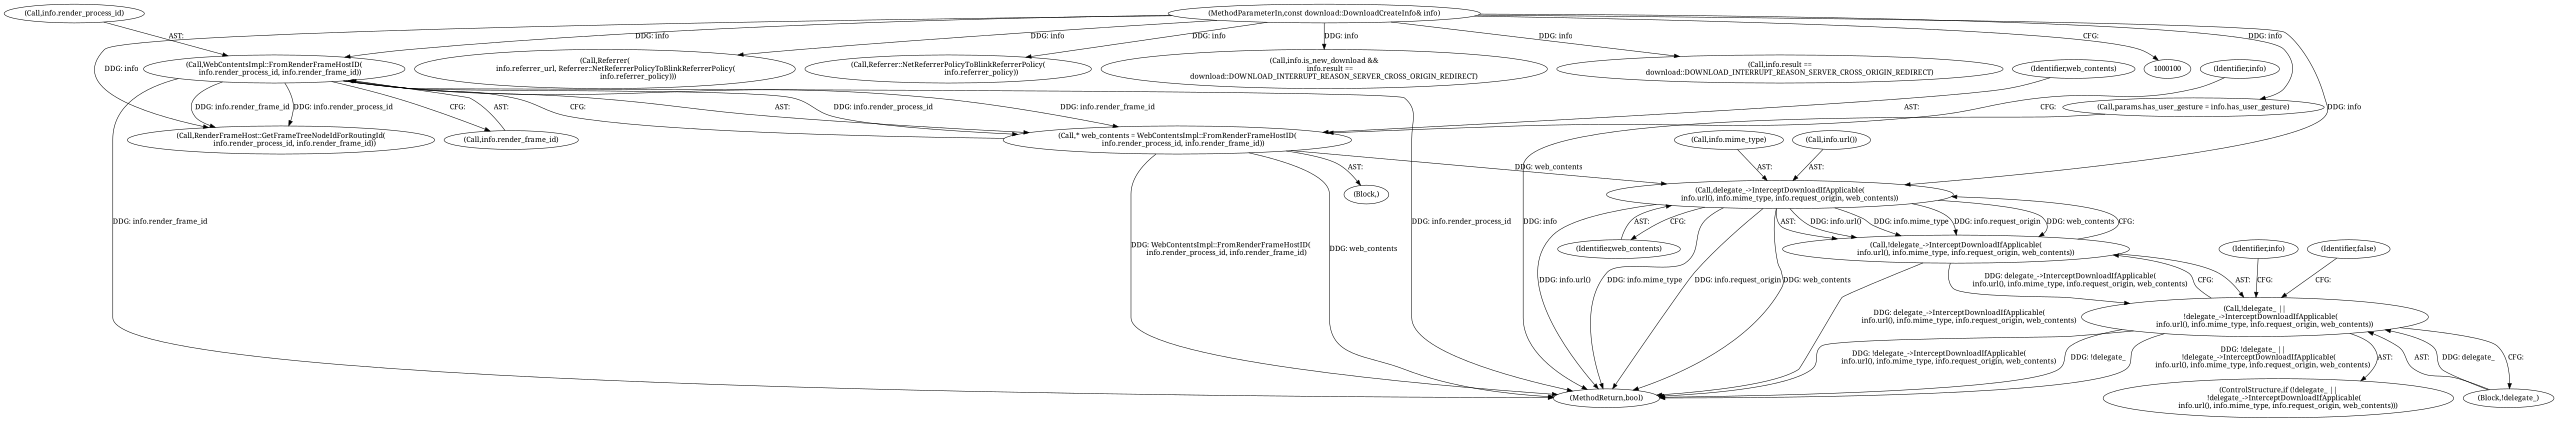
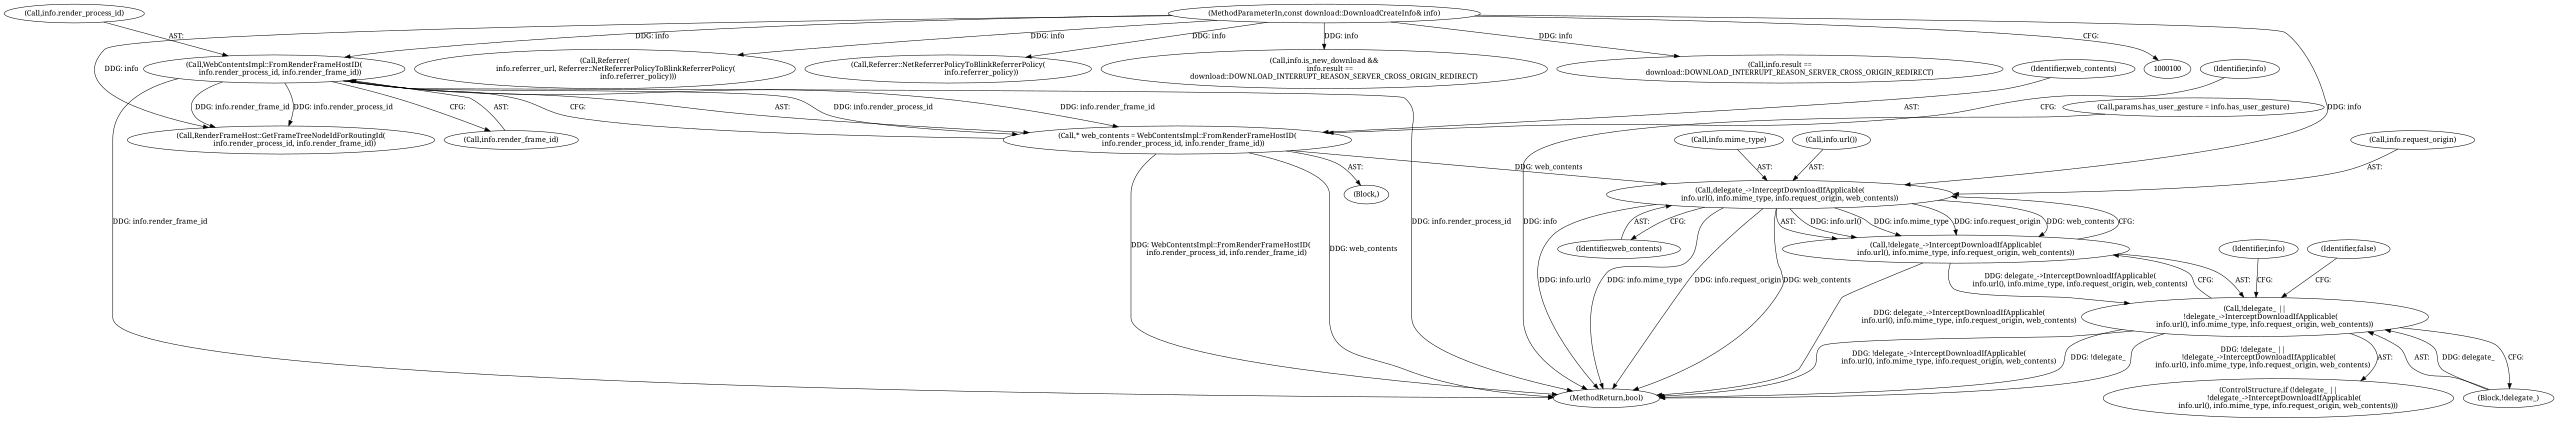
edge "(MethodParameterIn,const download::DownloadCreateInfo& info)" -> "(Call,params.has_user_gesture = info.has_user_gesture)": removed, label "DDG: info"
node "(Call,info.request_origin)": added
